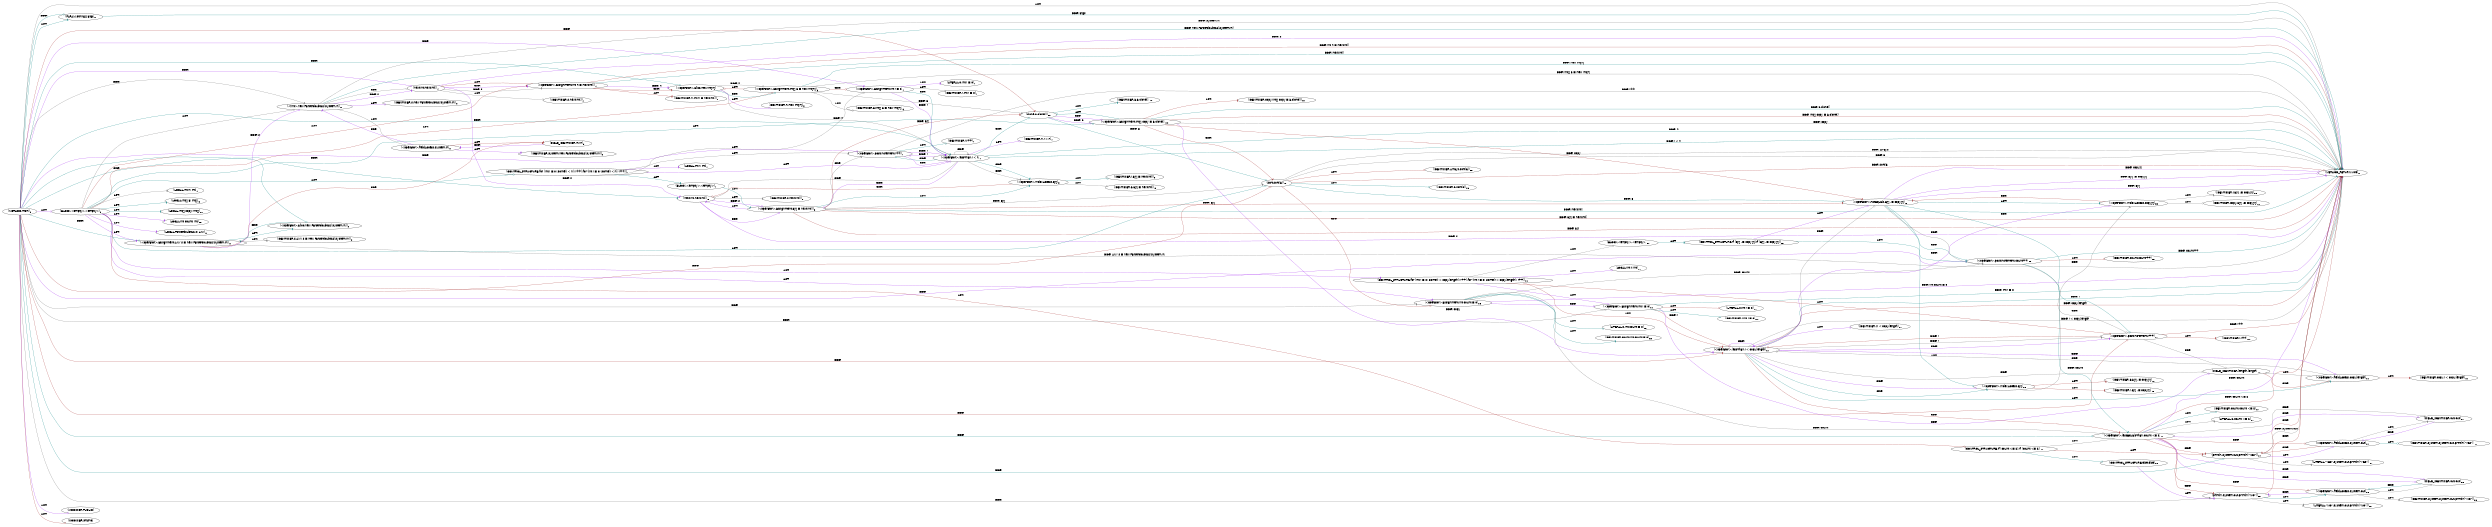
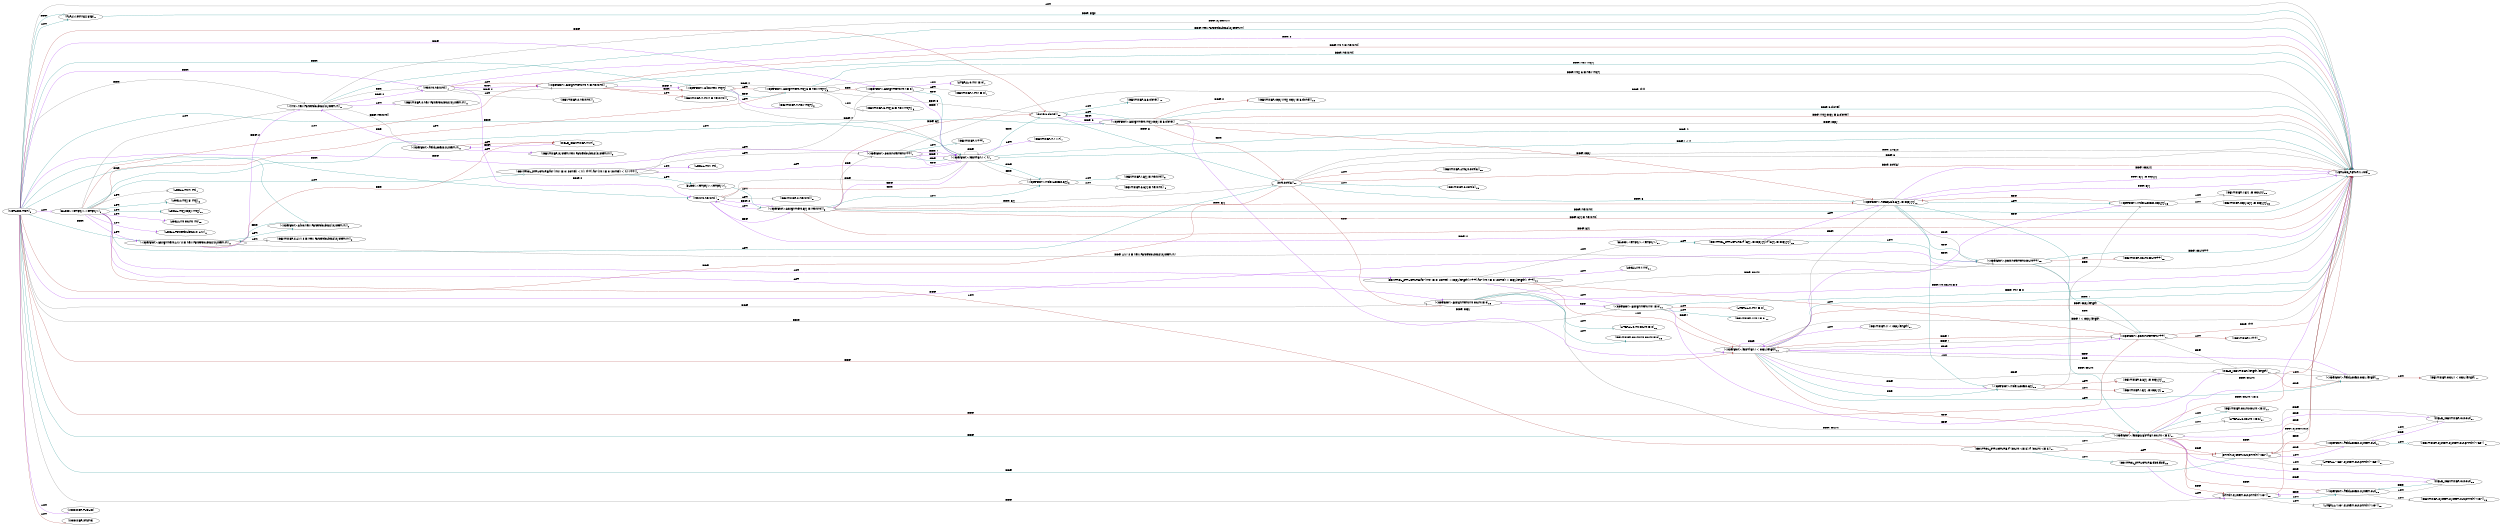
edge "(<operator>.assignment,int[] copy = a.clone())" -> "(IDENTIFIER,copy,int[] copy = a.clone())": label "AST: " -> "DDG: s"
edge "(<init>,new Parserdoubt12(System.in))" -> "(<operator>.fieldAccess,System.in)": label "AST: " -> "DDG: nextInt()"
